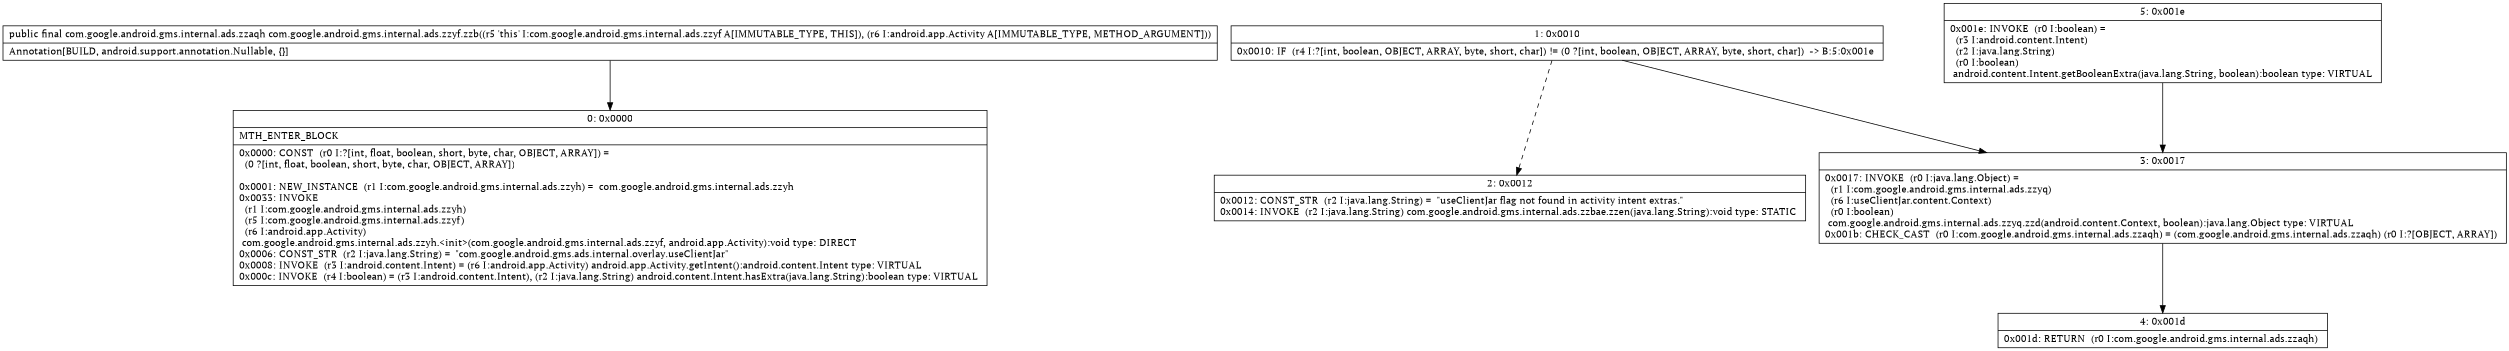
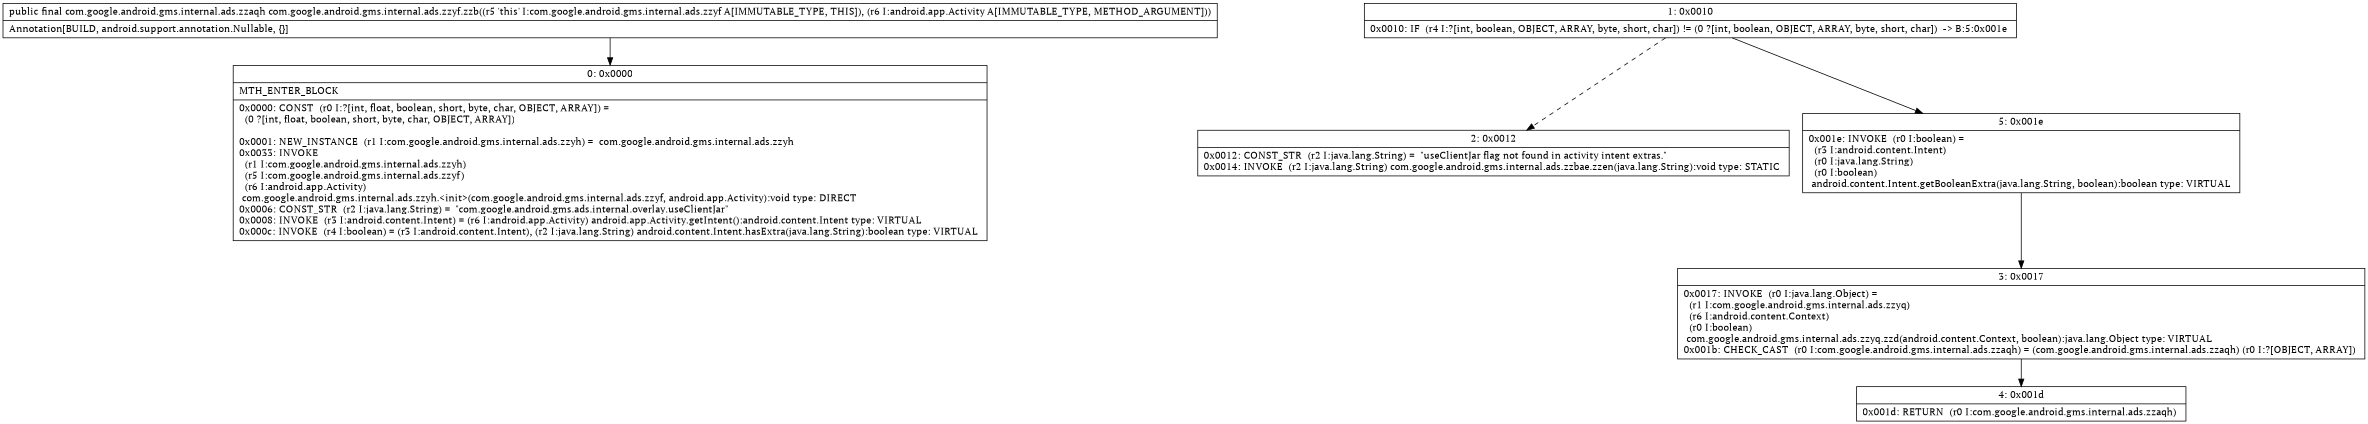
node "5: 0x001e": text "(r2 I:java.lang.String)" -> "(r0 I:java.lang.String)"
edge "1: 0x0010" -> "3: 0x0017": now "1: 0x0010" -> "5: 0x001e"
node "3: 0x0017": text "(r6 I:useClientJar.content.Context)" -> "(r6 I:android.content.Context)"
